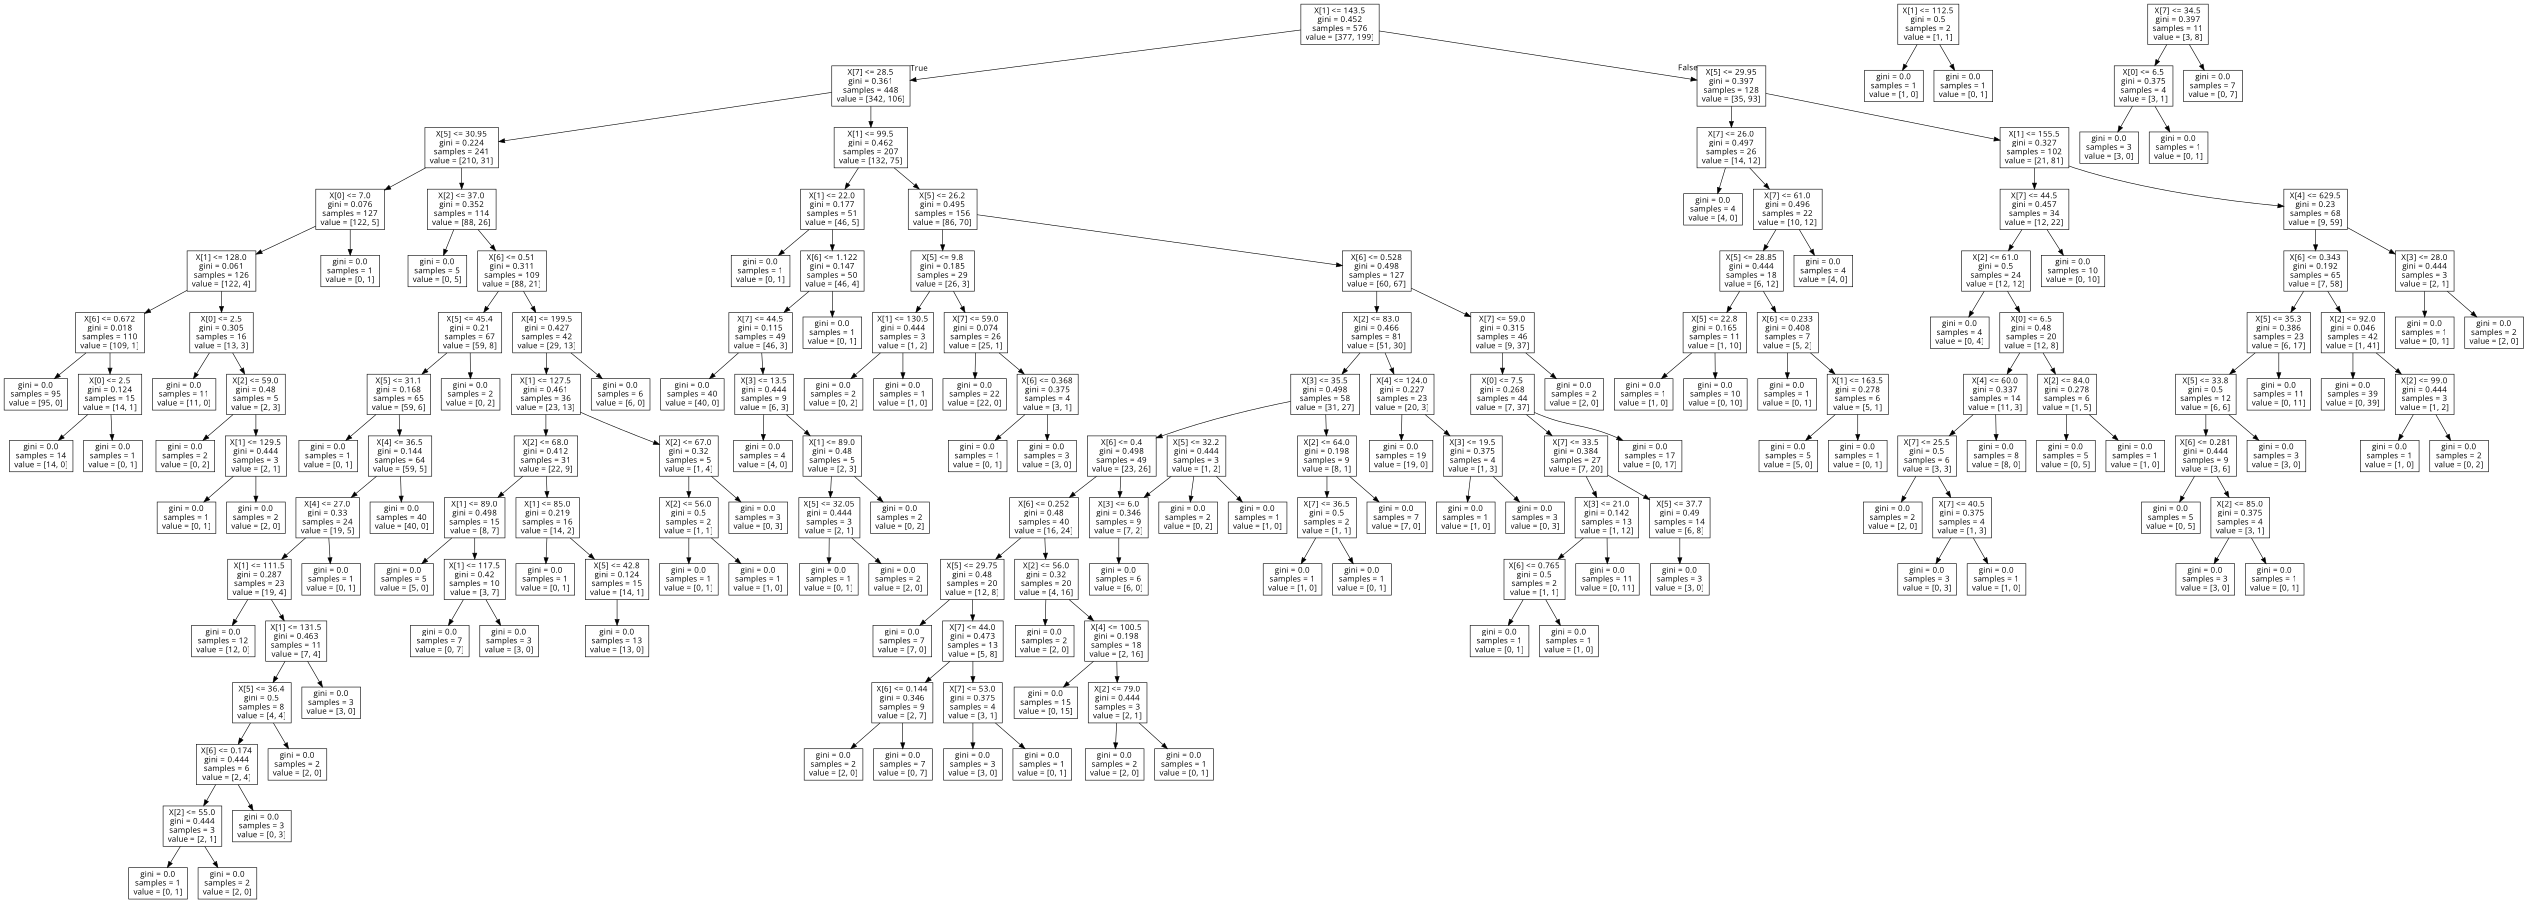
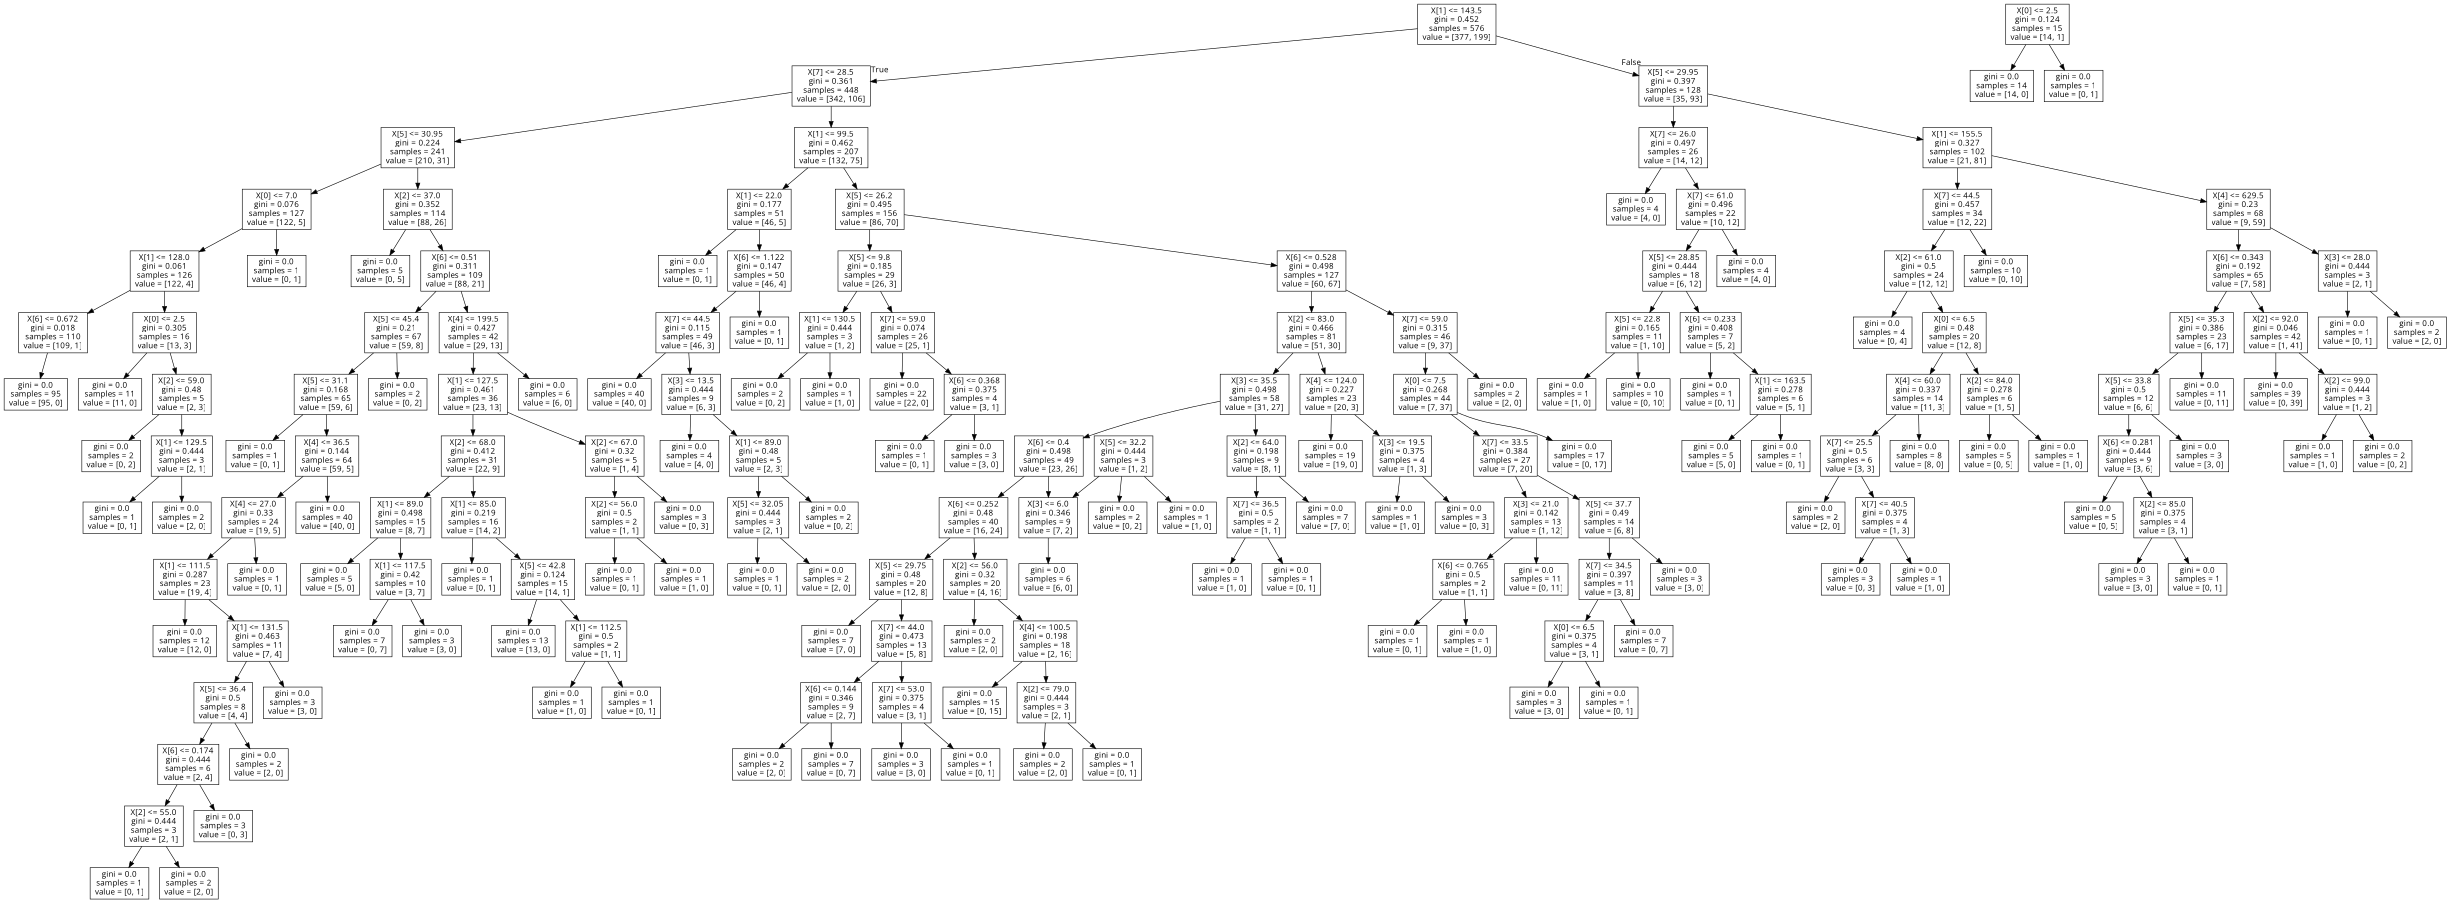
edge "X[6] <= 0.672 gini = 0.018 samples = 110 value = [109, 1]" -> "X[0] <= 2.5 gini = 0.124 samples = 15 value = [14, 1]": removed
edge "X[5] <= 37.7 gini = 0.49 samples = 14 value = [6, 8]" -> "X[7] <= 34.5 gini = 0.397 samples = 11 value = [3, 8]": added
edge "X[5] <= 42.8 gini = 0.124 samples = 15 value = [14, 1]" -> "X[1] <= 112.5 gini = 0.5 samples = 2 value = [1, 1]": added
